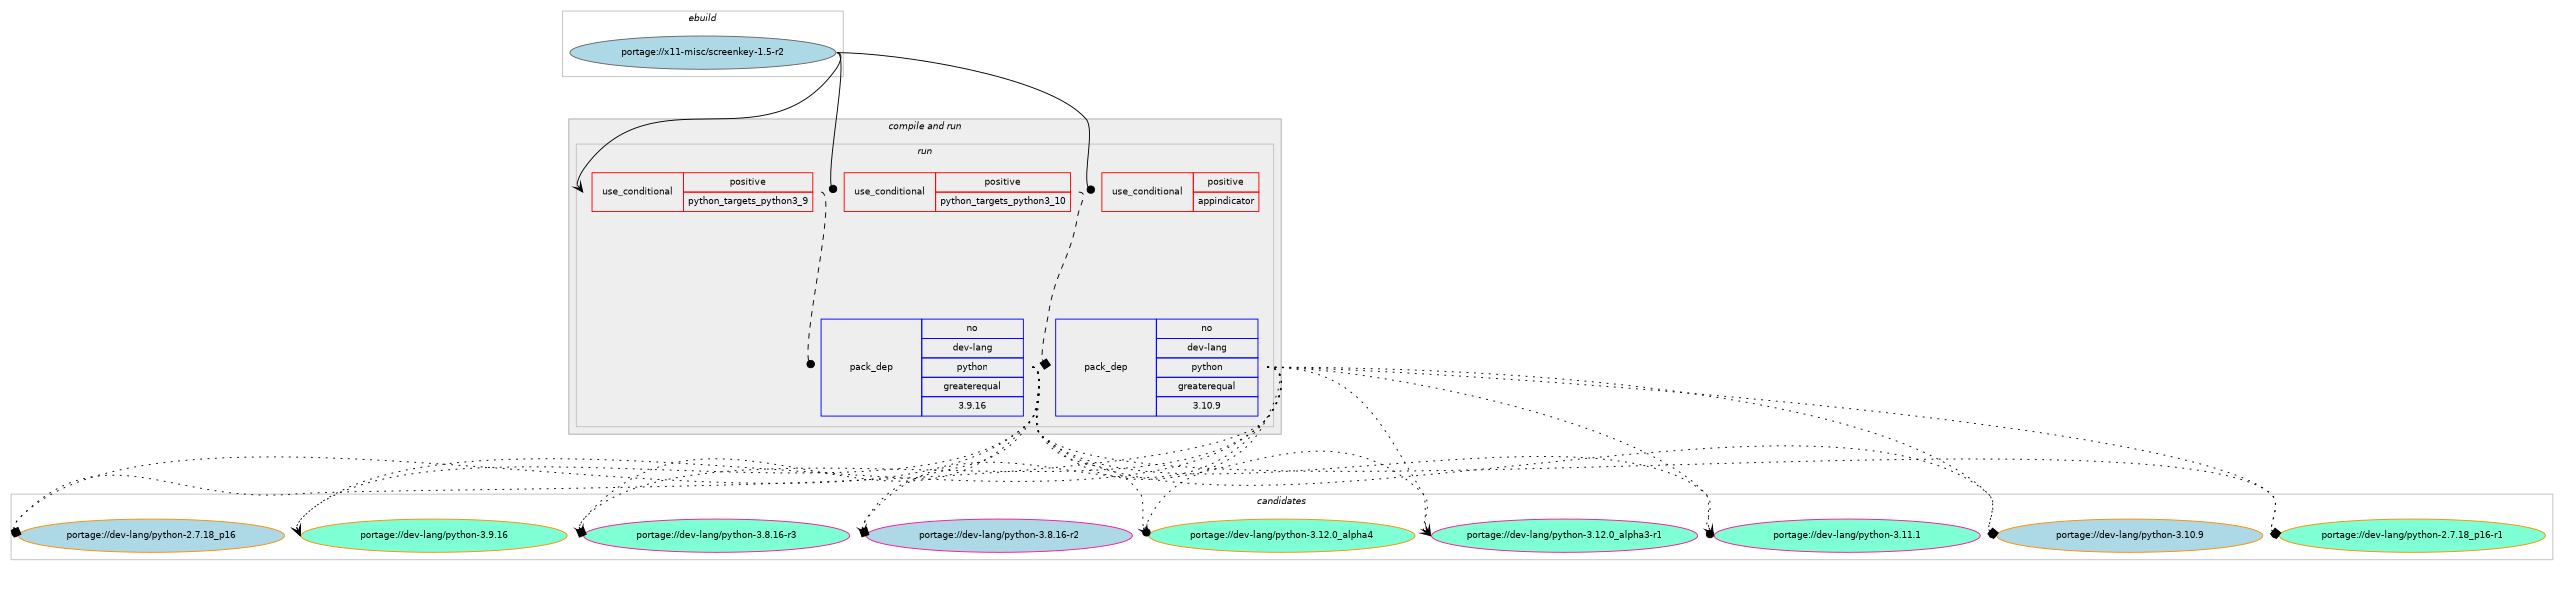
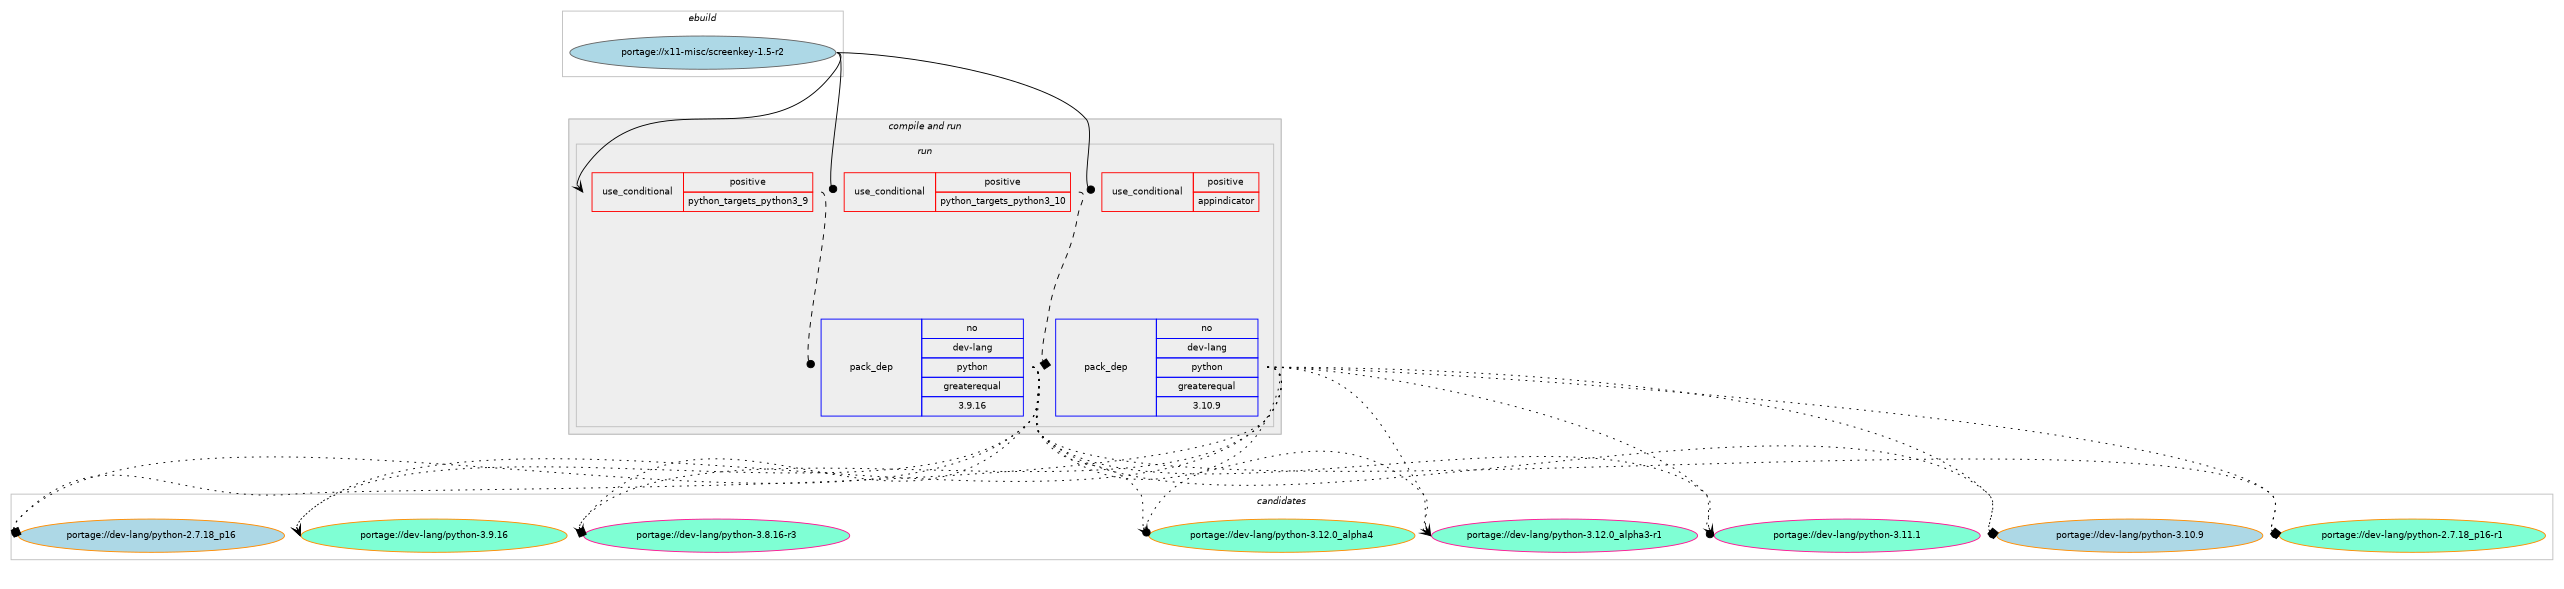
node "portage://dev-lang/python-3.8.16-r2": removed
